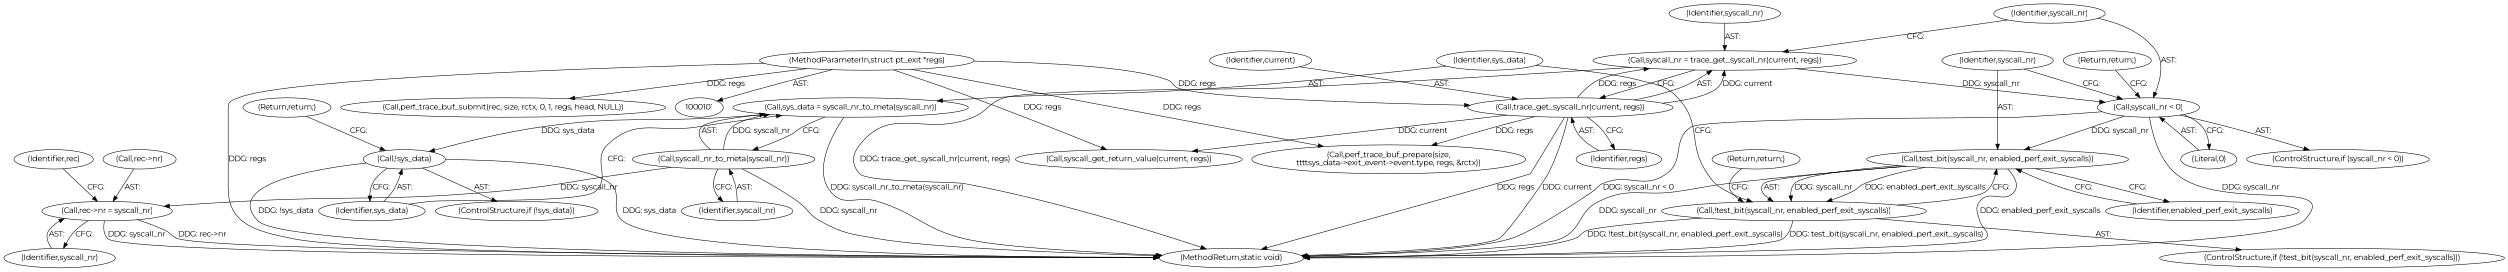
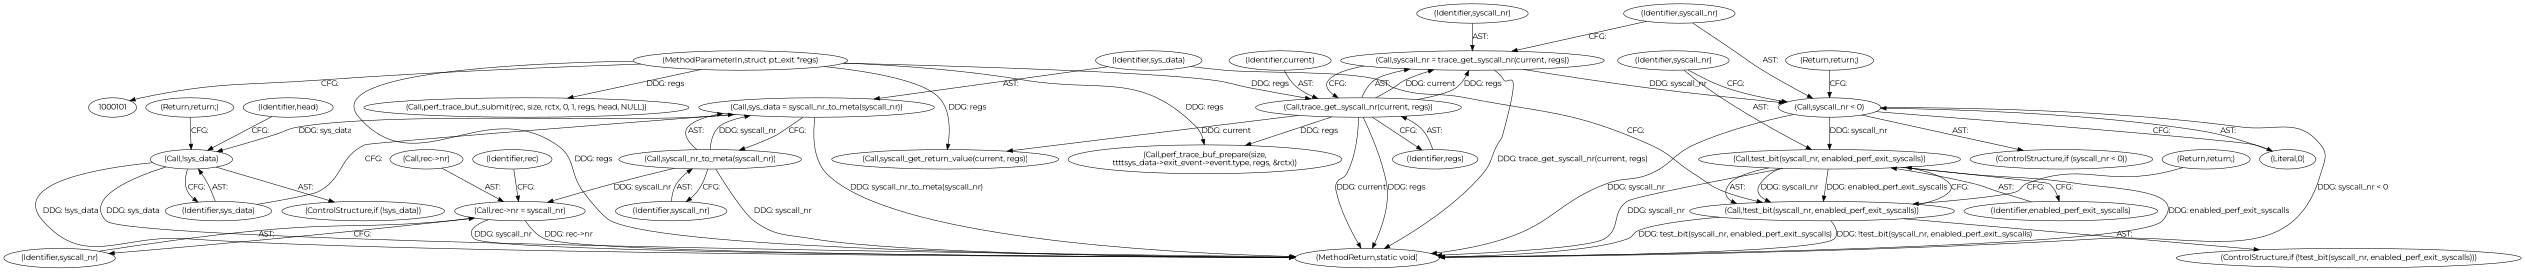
edge "(MethodParameterIn,struct pt_exit *regs)" -> "1000101": label "AST: " -> "CFG: "
node "(Identifier,head)": added
edge "(Identifier,enabled_perf_exit_syscalls)" -> "(Call,test_bit(syscall_nr, enabled_perf_exit_syscalls))": label "CFG: " -> "AST: "
